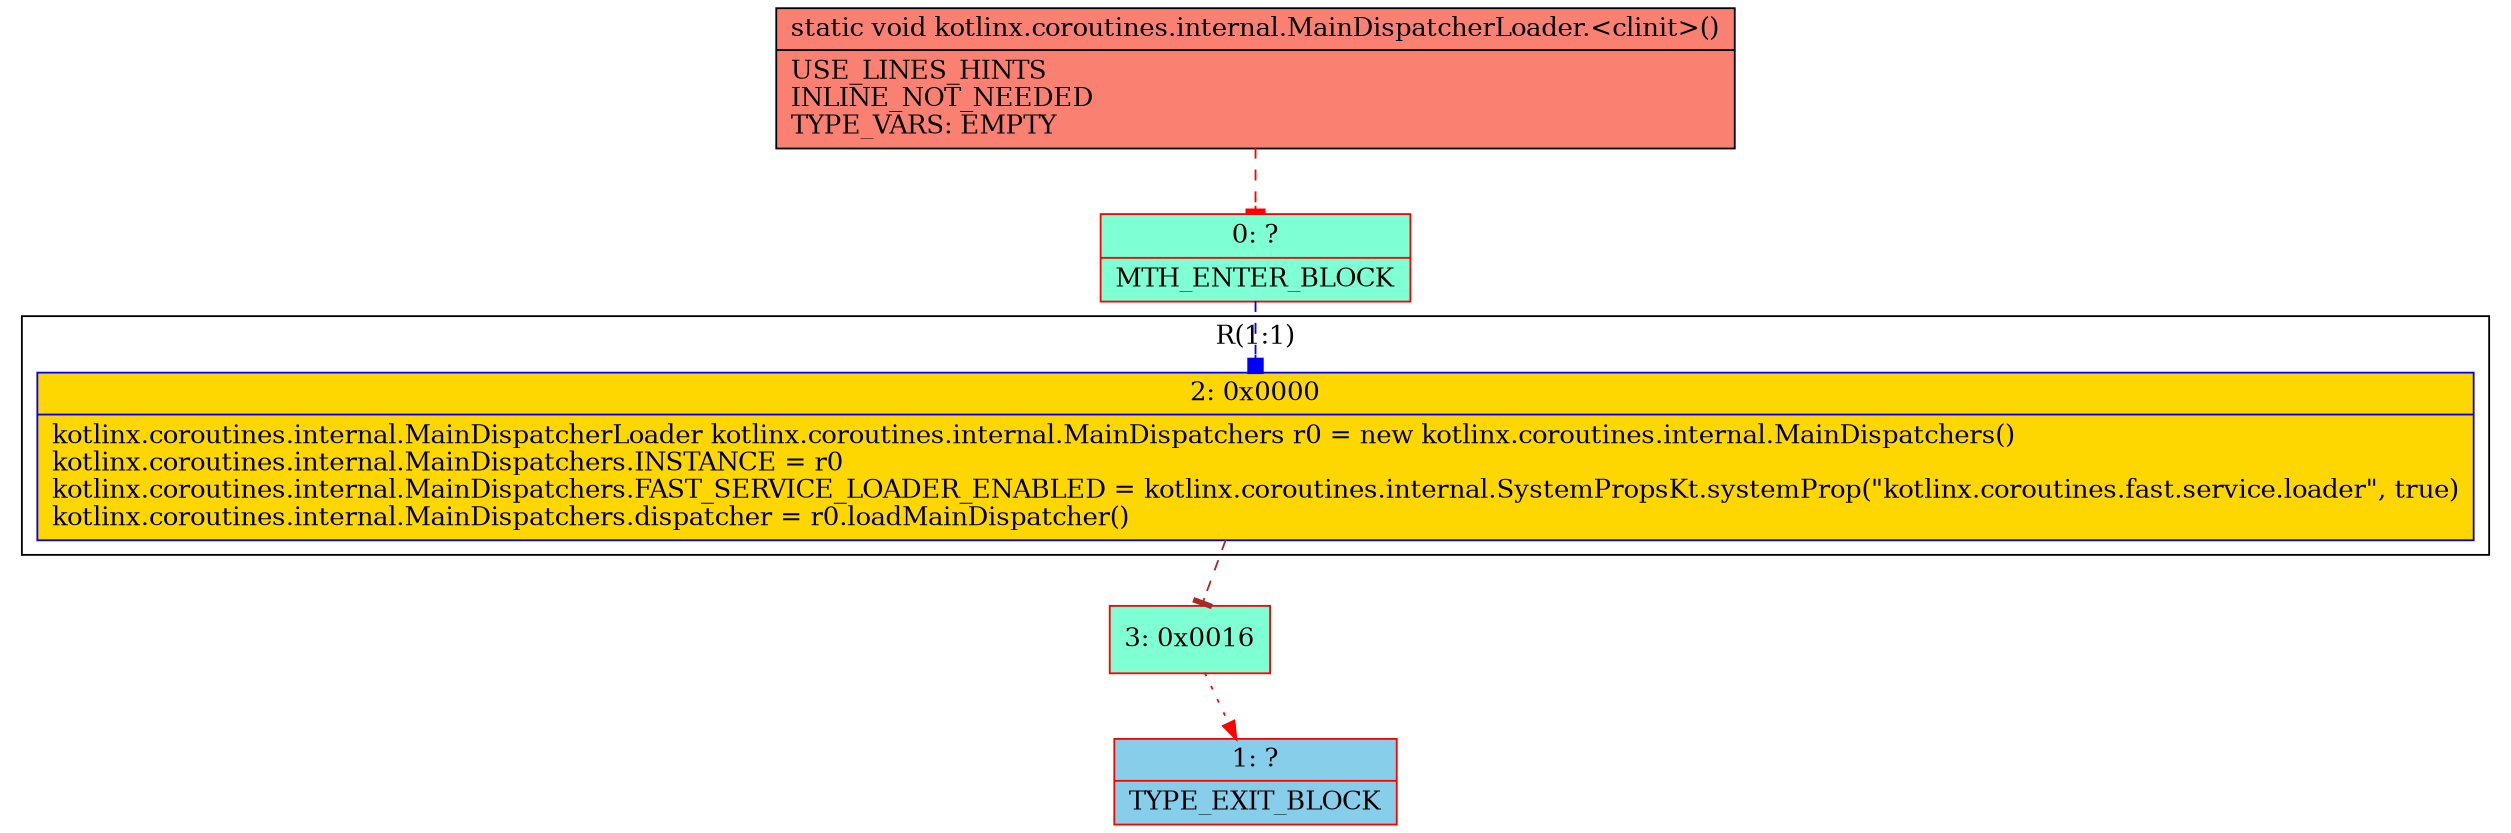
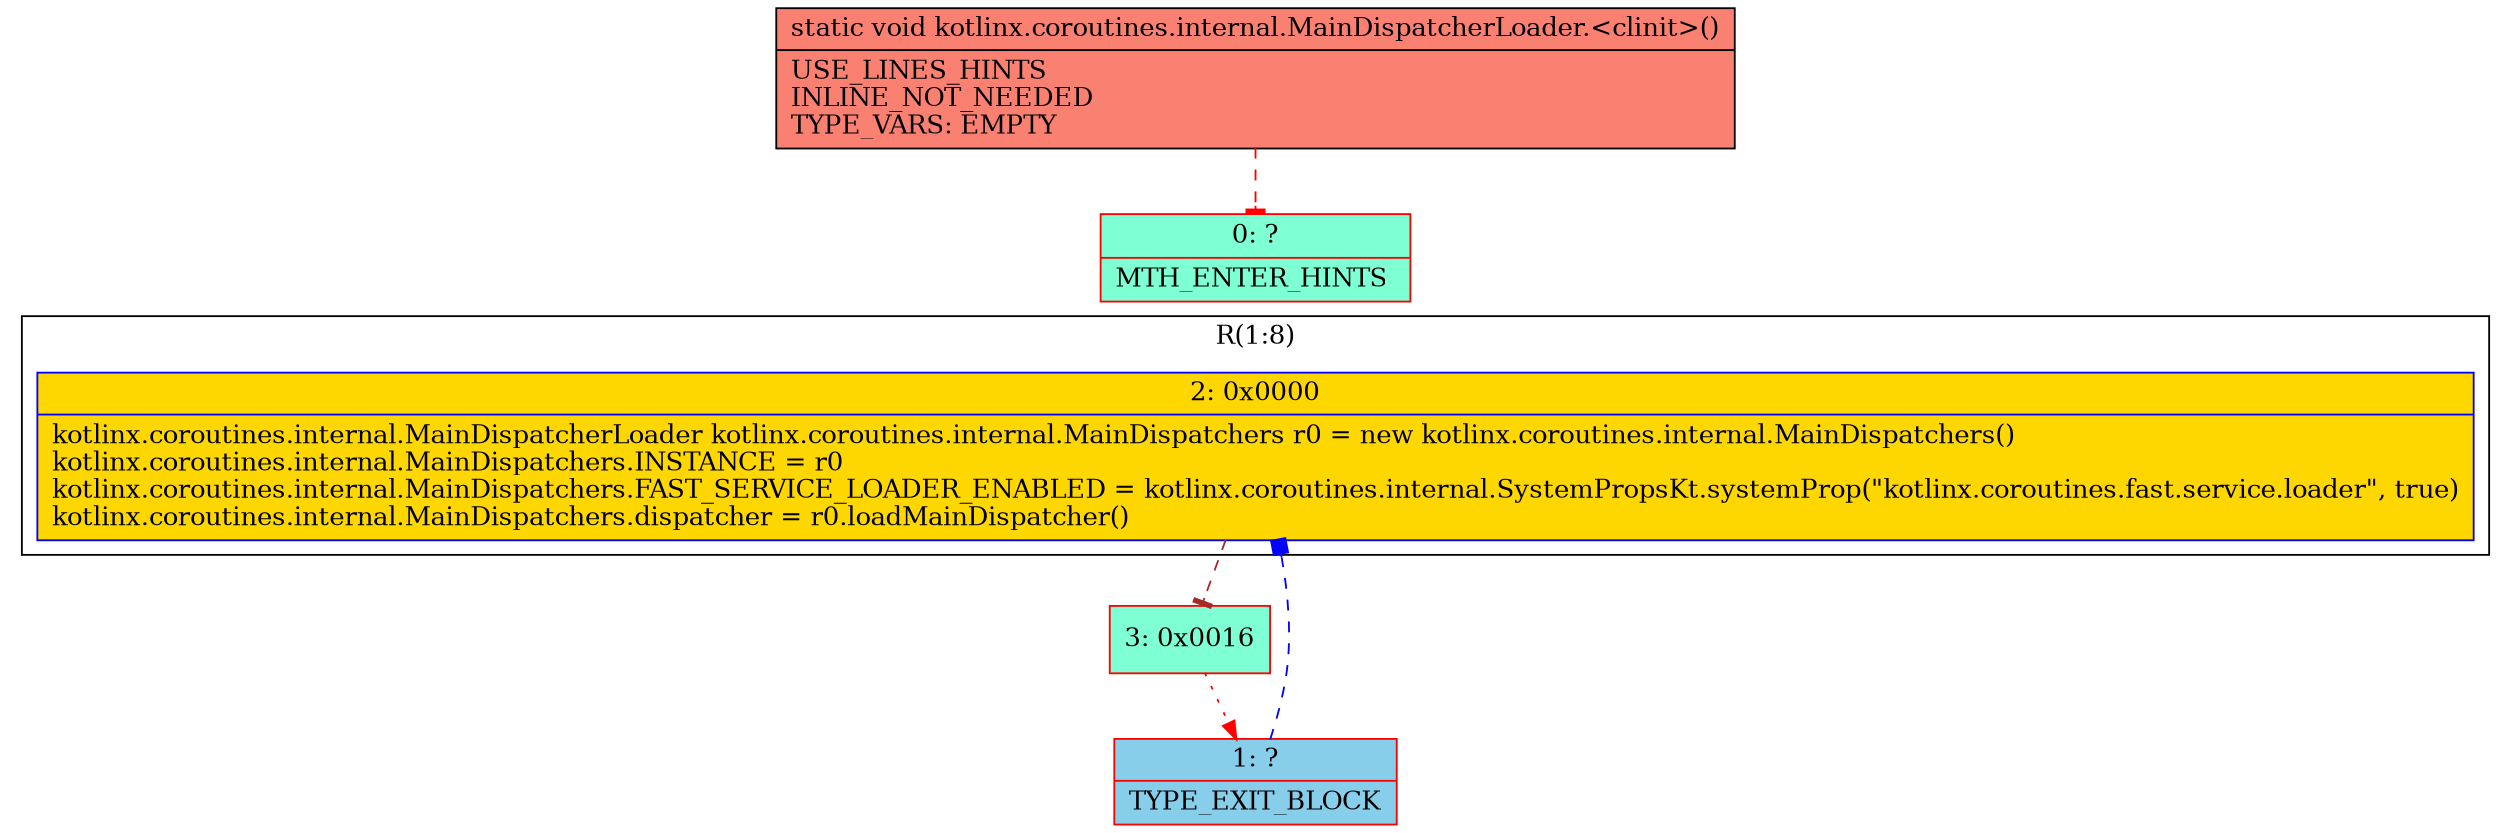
node "0: ?": text "MTH_ENTER_BLOCK" -> "MTH_ENTER_HINTS"
edge "0: ?" -> "2: 0x0000": now "1: ?" -> "2: 0x0000"
cluster "R(1:1)": label "R(1:1)" -> "R(1:8)"
